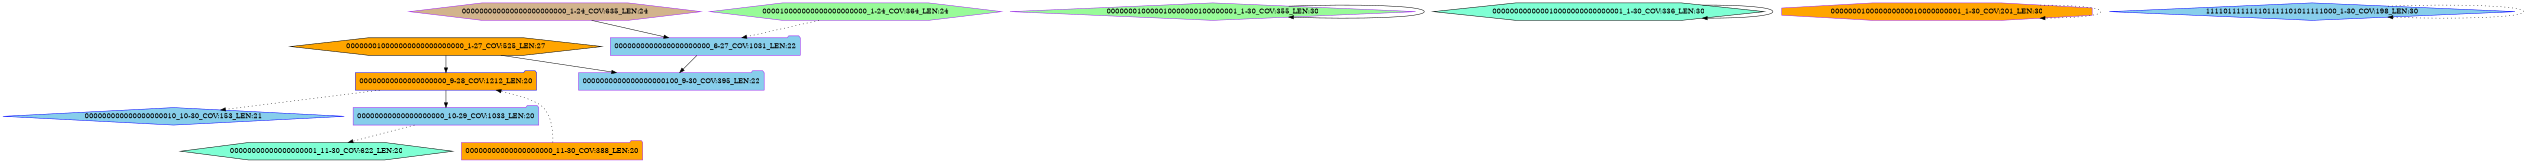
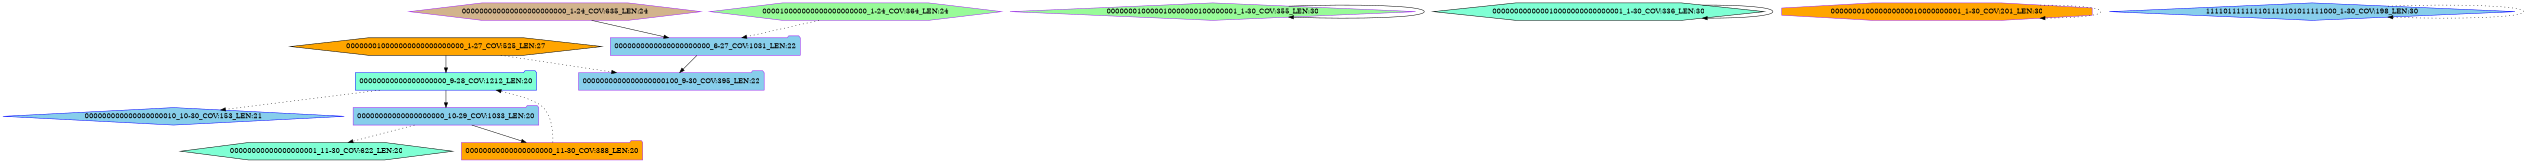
edge "000000010000000000000000000_1-27_COV:525_LEN:27" -> "0000000000000000000100_9-30_COV:395_LEN:22": style solid -> dotted
node "00000000000000000000_9-28_COV:1212_LEN:20": fillcolor orange -> aquamarine
edge "00000000000000000000_10-29_COV:1033_LEN:20" -> "00000000000000000000_11-30_COV:388_LEN:20": added
